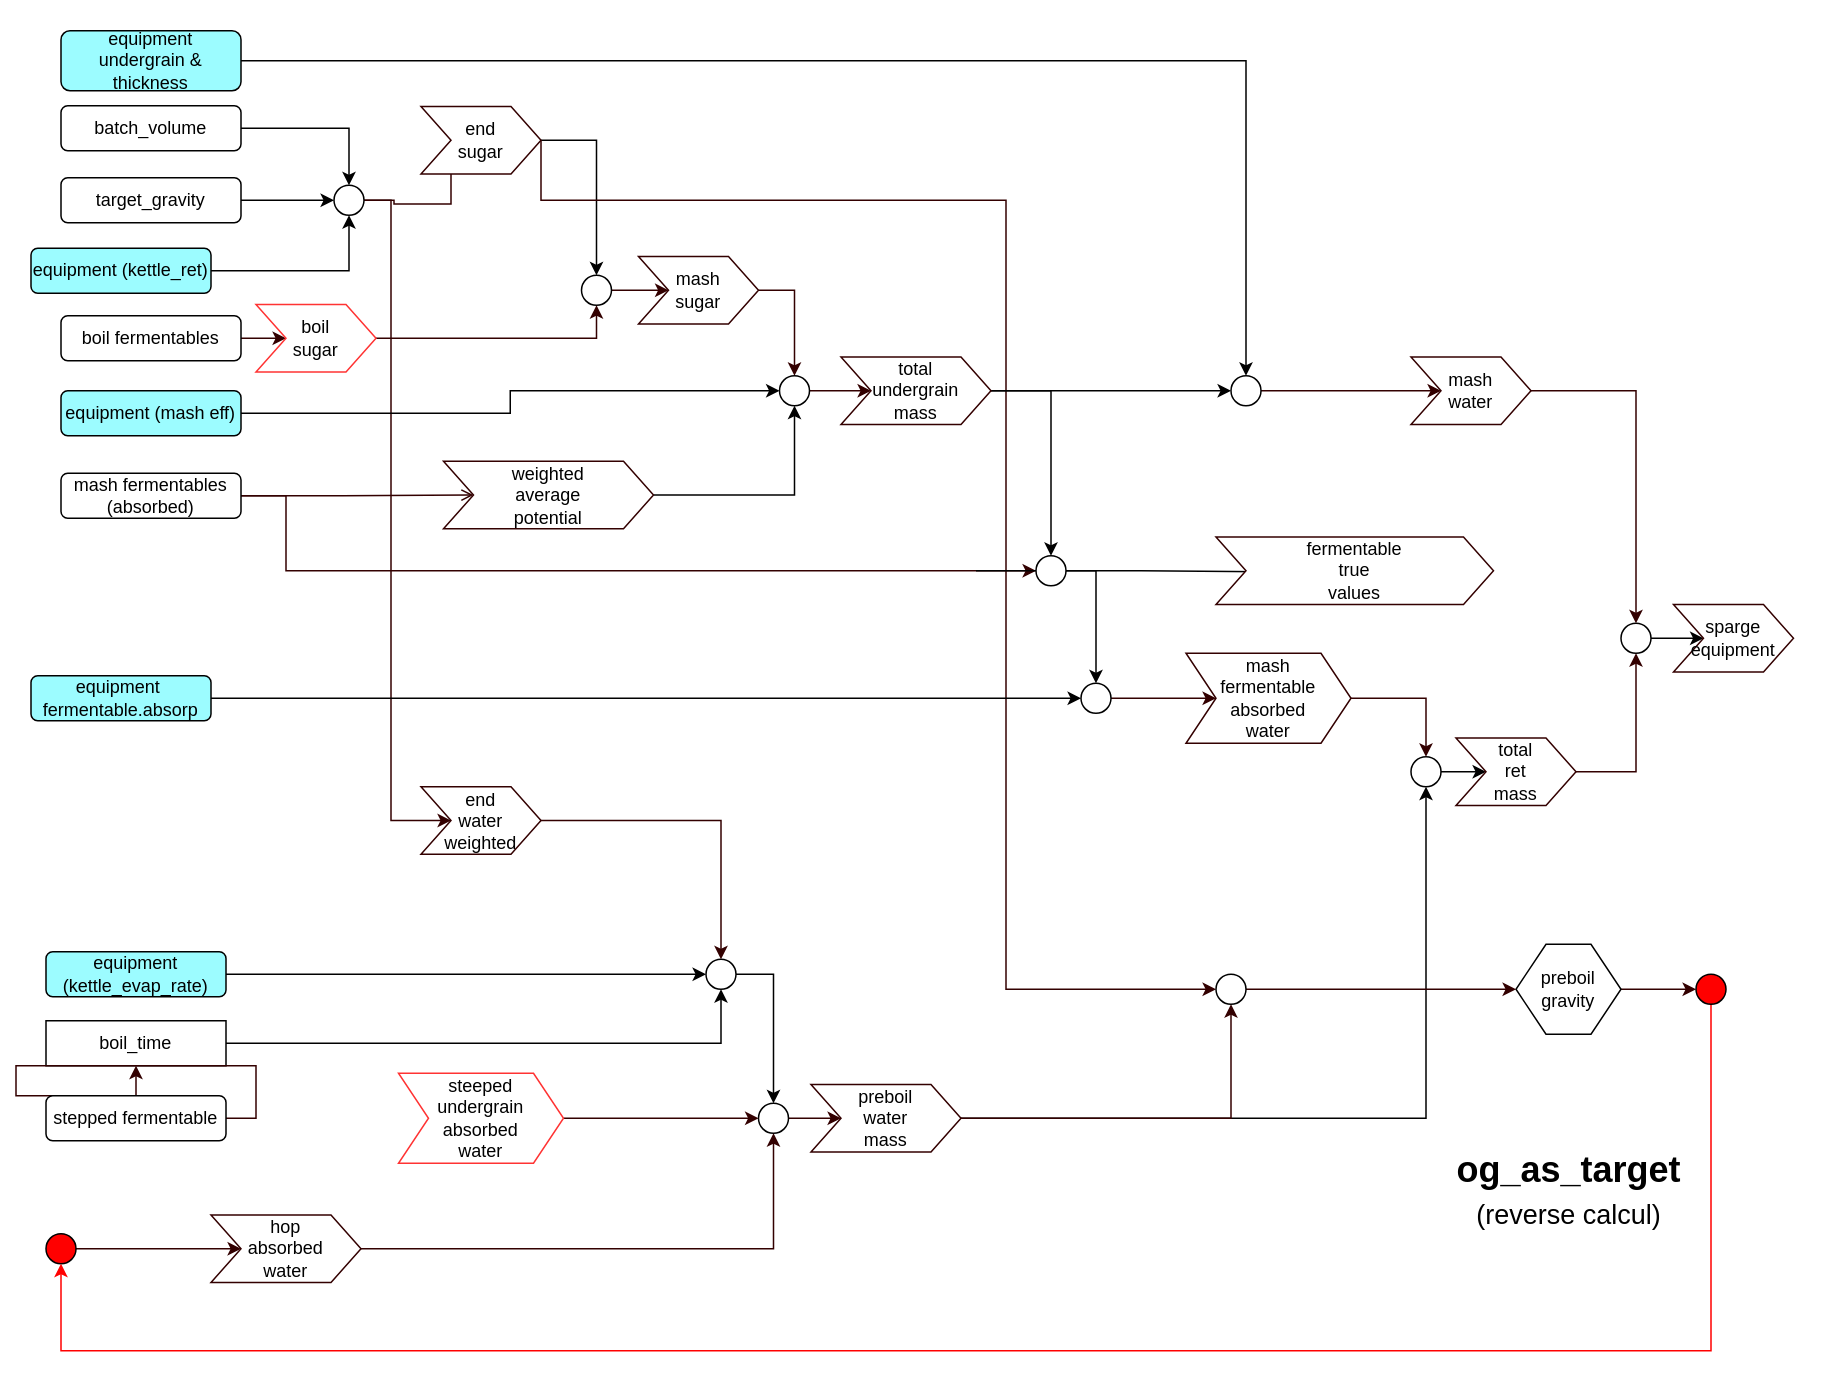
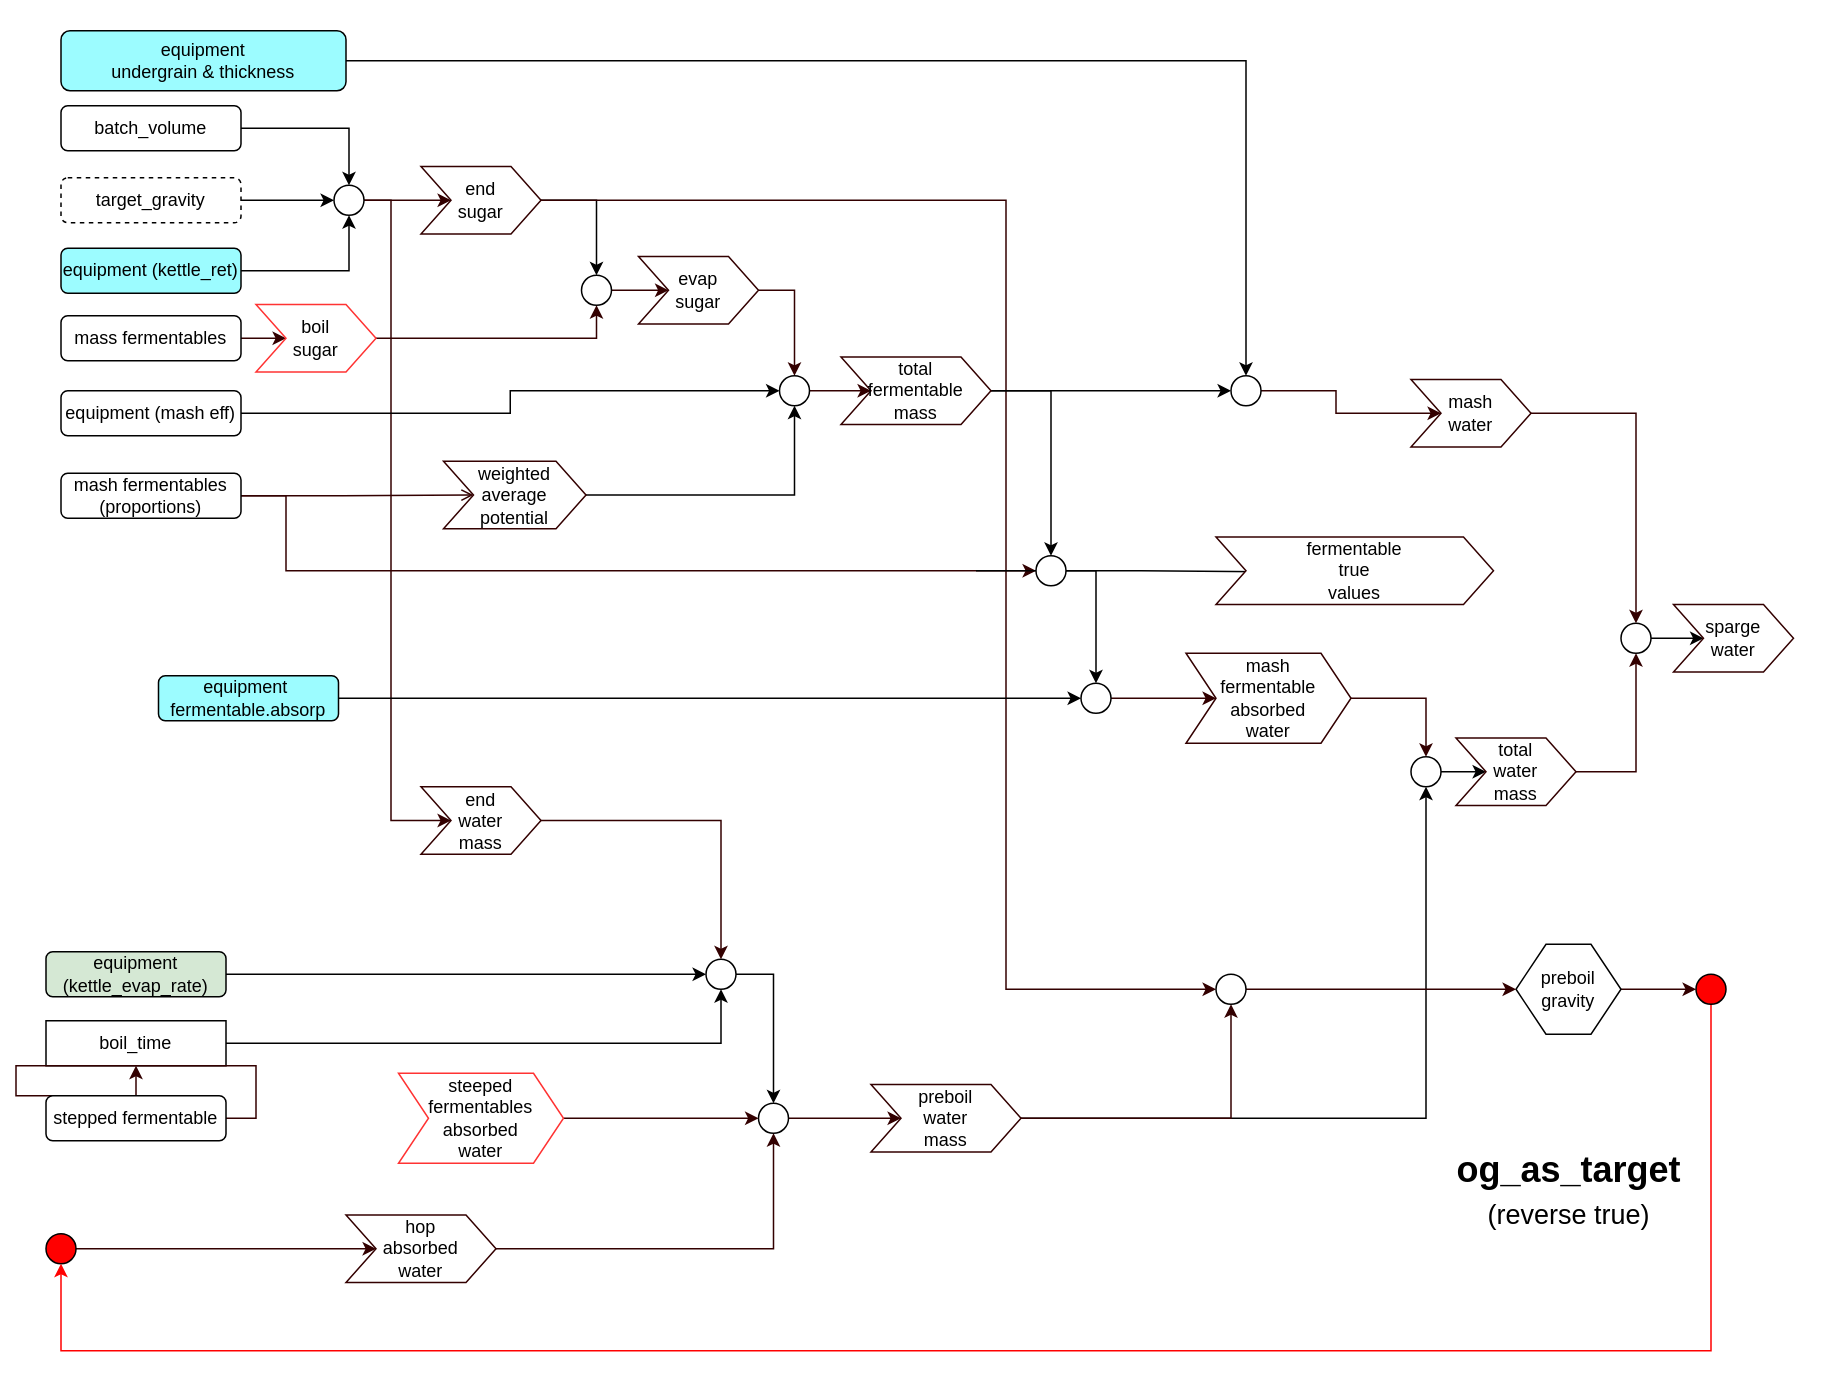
node "equipment undergrain & thickness": size 180x60 -> 285x60
node "end sugar": moved (481, 140) -> (481, 200)
node "target_gravity": style solid -> dashed
node "equipment (kettle_ret)": moved (121, 271) -> (151, 271)
node "mash sugar": label "mash sugar" -> "evap sugar"
node "boil fermentables": label "boil fermentables" -> "mass fermentables"
node "total undergrain mass": label "total undergrain mass" -> "total fermentable mass"
node "mash water": moved (1471, 391) -> (1471, 413)
node "equipment (mash eff)": fillcolor #9cfcff -> #ffffff
node "weighted average potential": size 210x68 -> 143x68
node "mash fermentables (absorbed)": label "mash fermentables (absorbed)" -> "mash fermentables (proportions)"
node "sparge equipment": label "sparge equipment" -> "sparge water"
node "equipment fermentable.absorp": moved (121, 698) -> (248, 698)
node "total ret mass": label "total ret mass" -> "total water mass"
node "end water weighted": label "end water weighted" -> "end water mass"
node "equipment (kettle_evap_rate)": fillcolor #9cfcff -> #d5e8d4
node "steeped undergrain absorbed water": label "steeped undergrain absorbed water" -> "steeped fermentables absorbed water"
node "preboil water mass": moved (886, 1118) -> (946, 1118)
node "(reverse calcul)": label "(reverse calcul)" -> "(reverse true)"
node "hop absorbed water": moved (286, 1249) -> (421, 1249)
